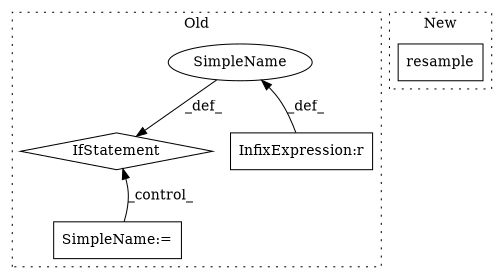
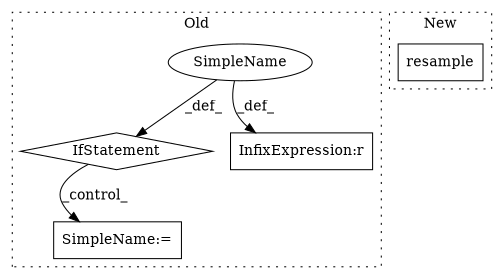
edge "InfixExpression:r" -> "SimpleName": reversed
edge "SimpleName:=" -> "IfStatement": reversed
